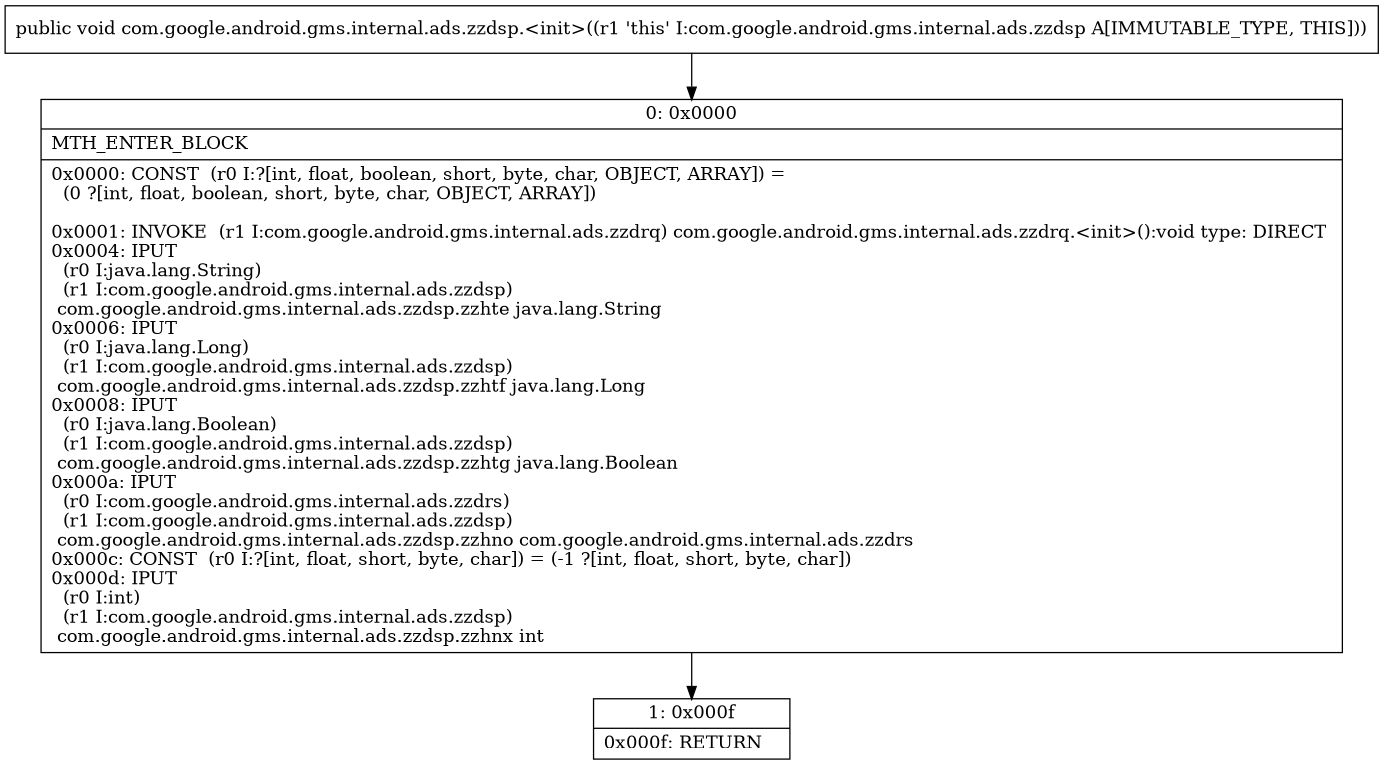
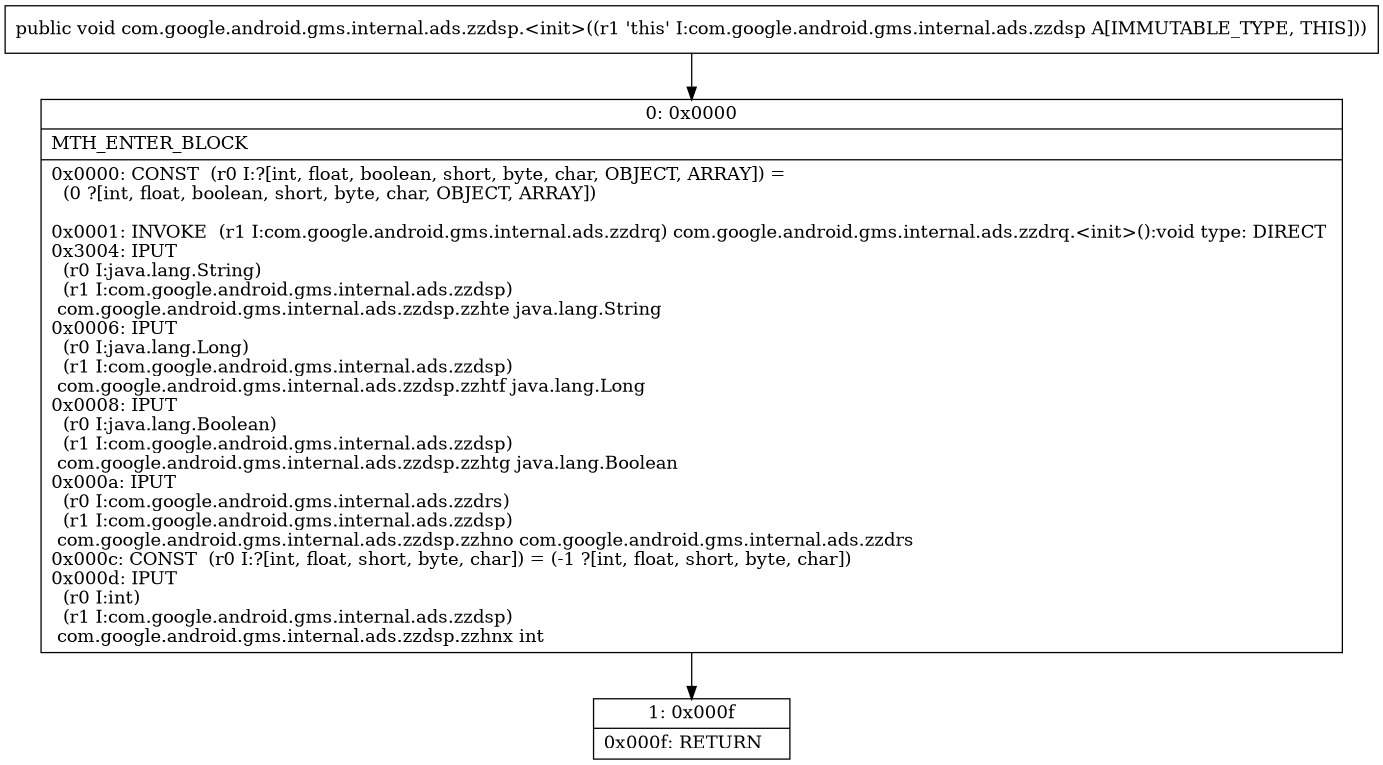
node "0: 0x0000": text "0x0004: IPUT" -> "0x3004: IPUT"
